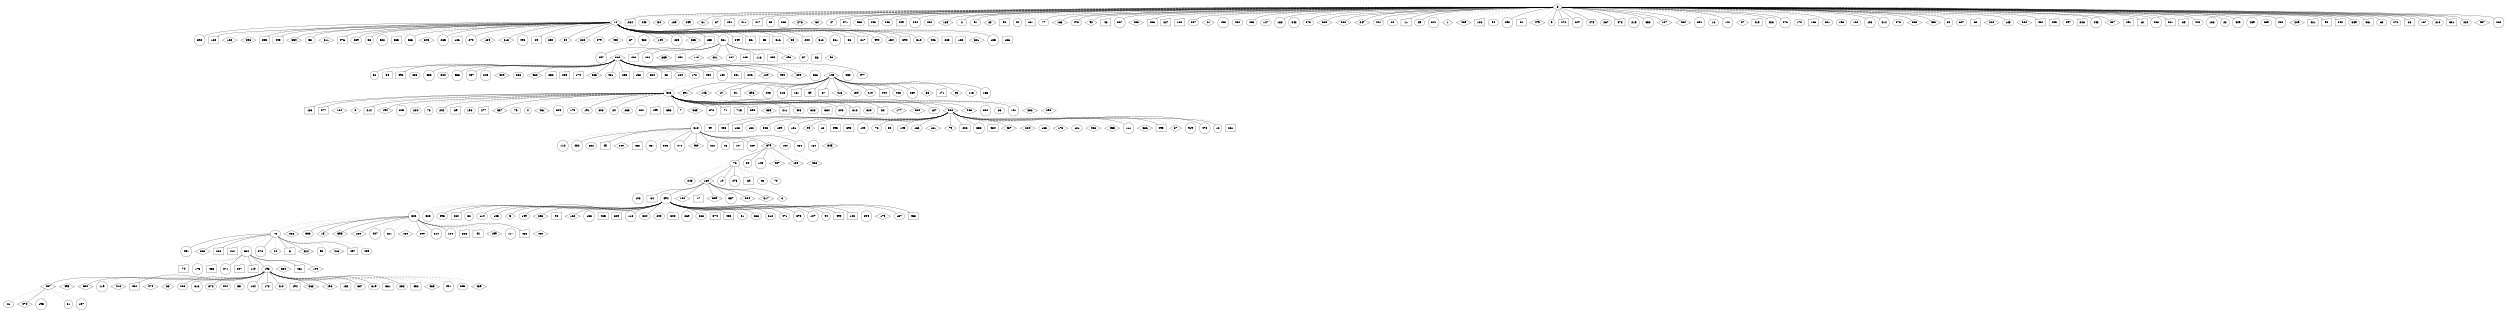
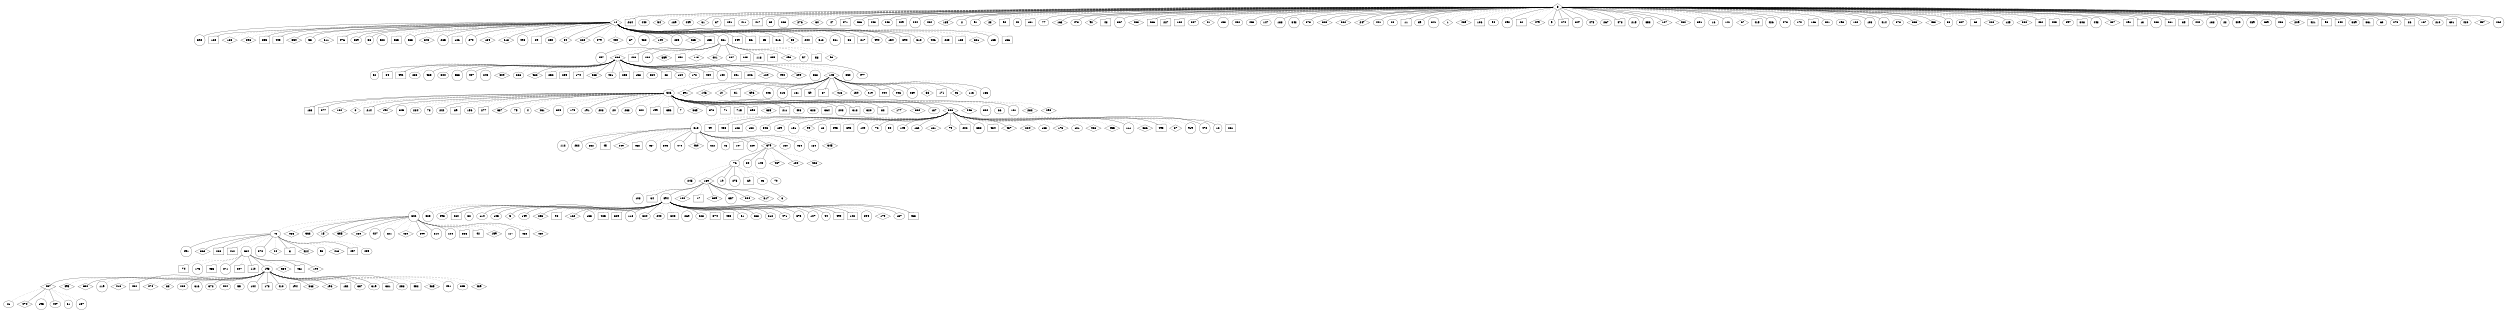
node "447": added
